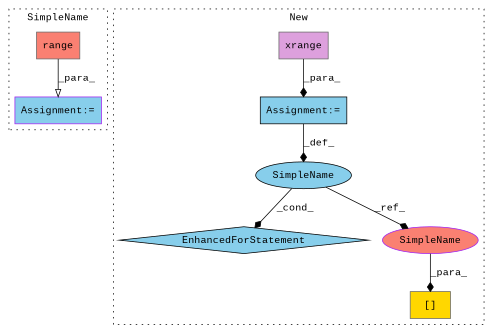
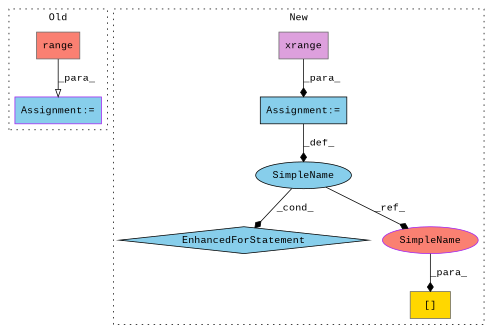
cluster "SimpleName": label "SimpleName" -> "Old"
